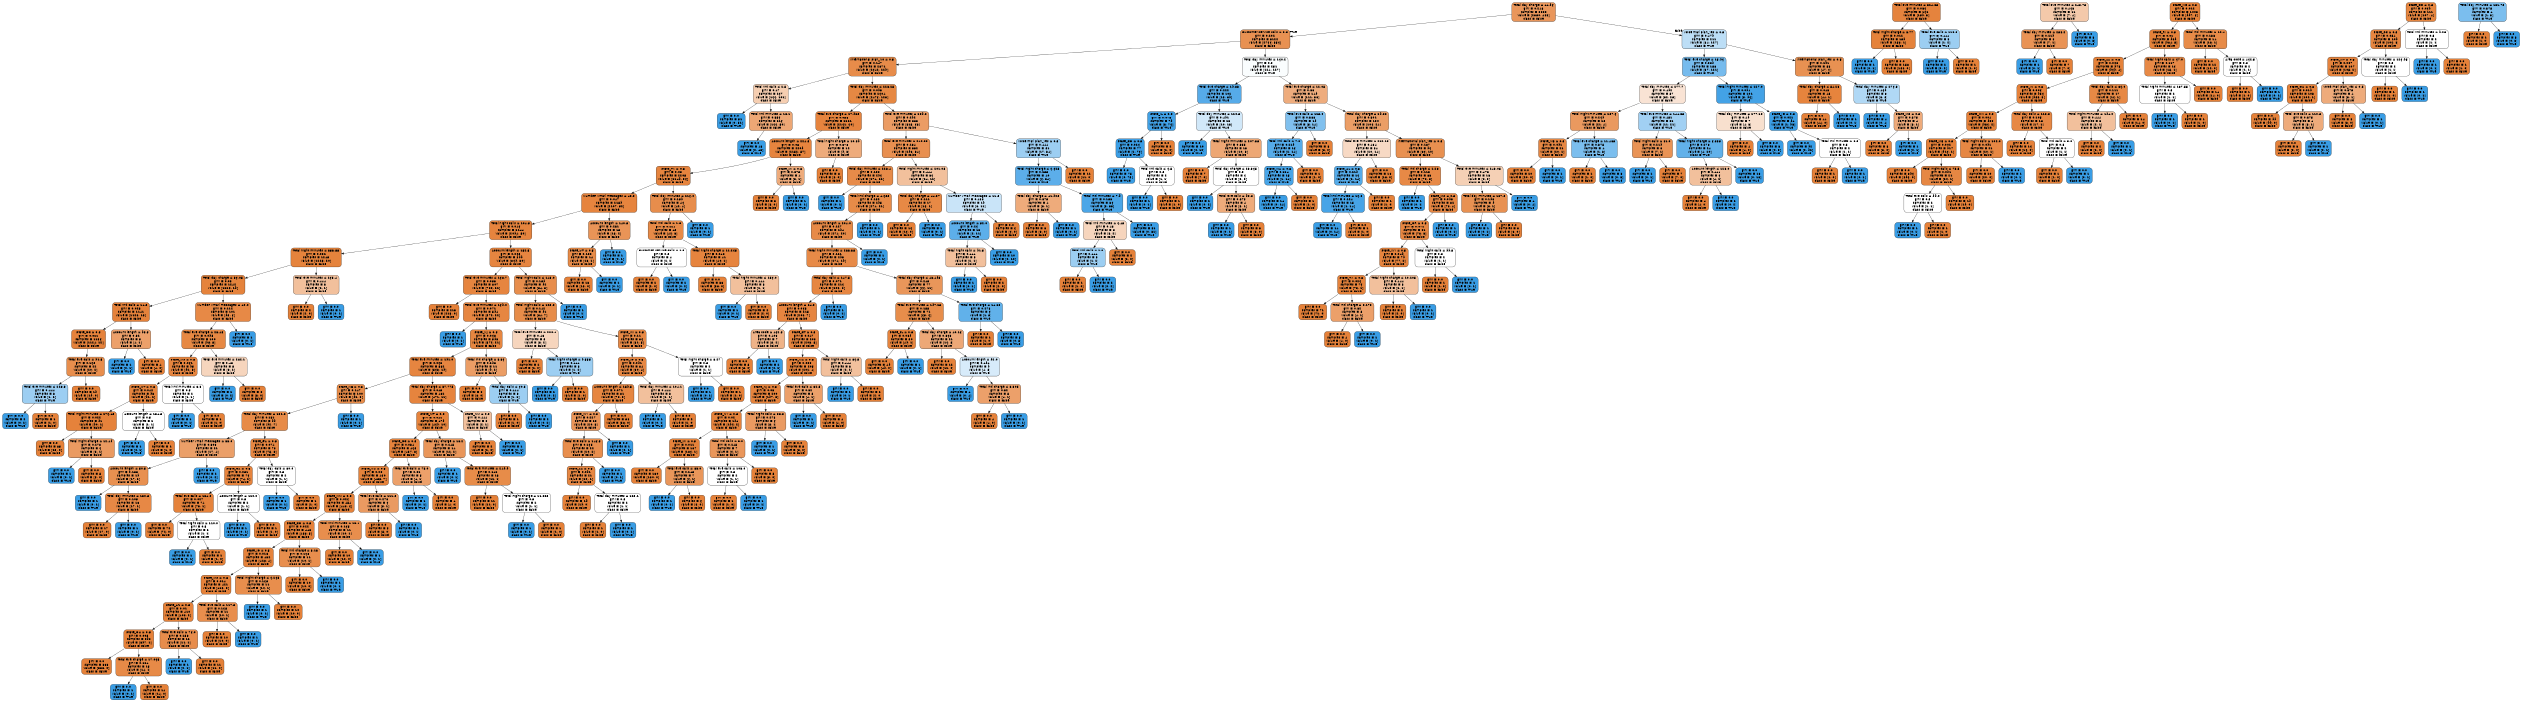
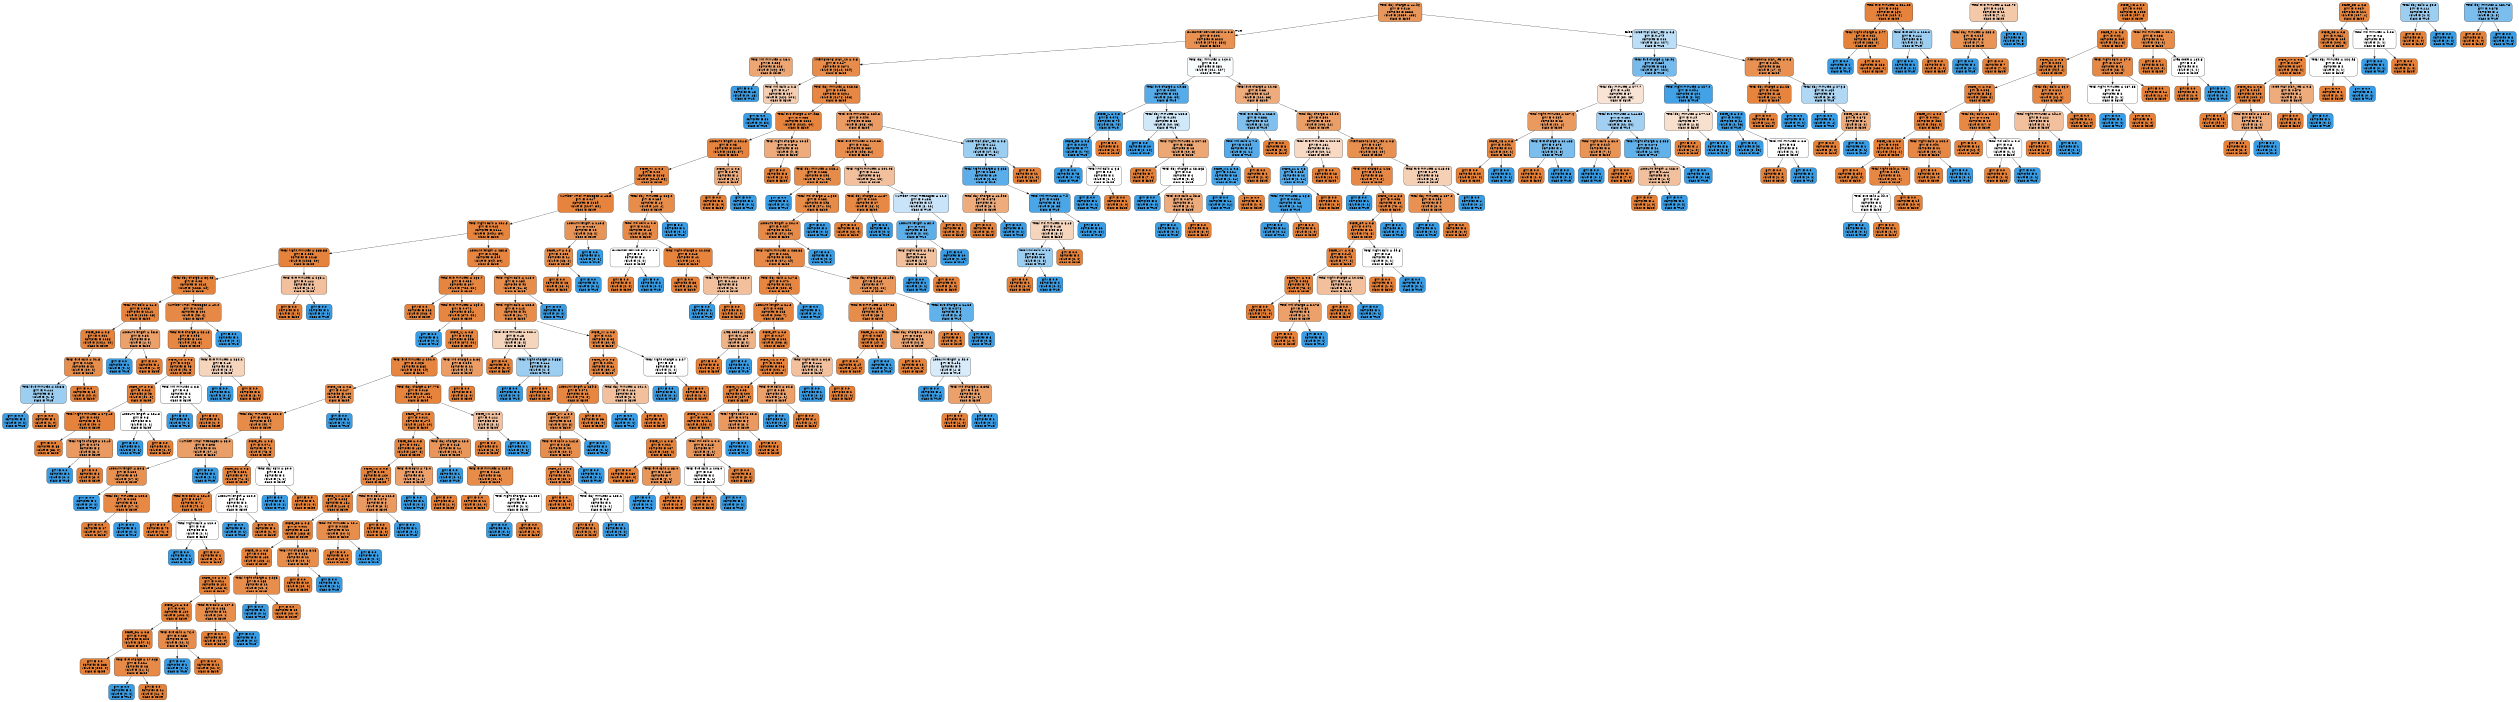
edge "Total intl calls ≤ 2.5" -> "Total intl minutes ≤ 13.1": reversed
edge "Total intl charge ≤ 3.36" -> "Total day calls ≤ 60.5": removed
